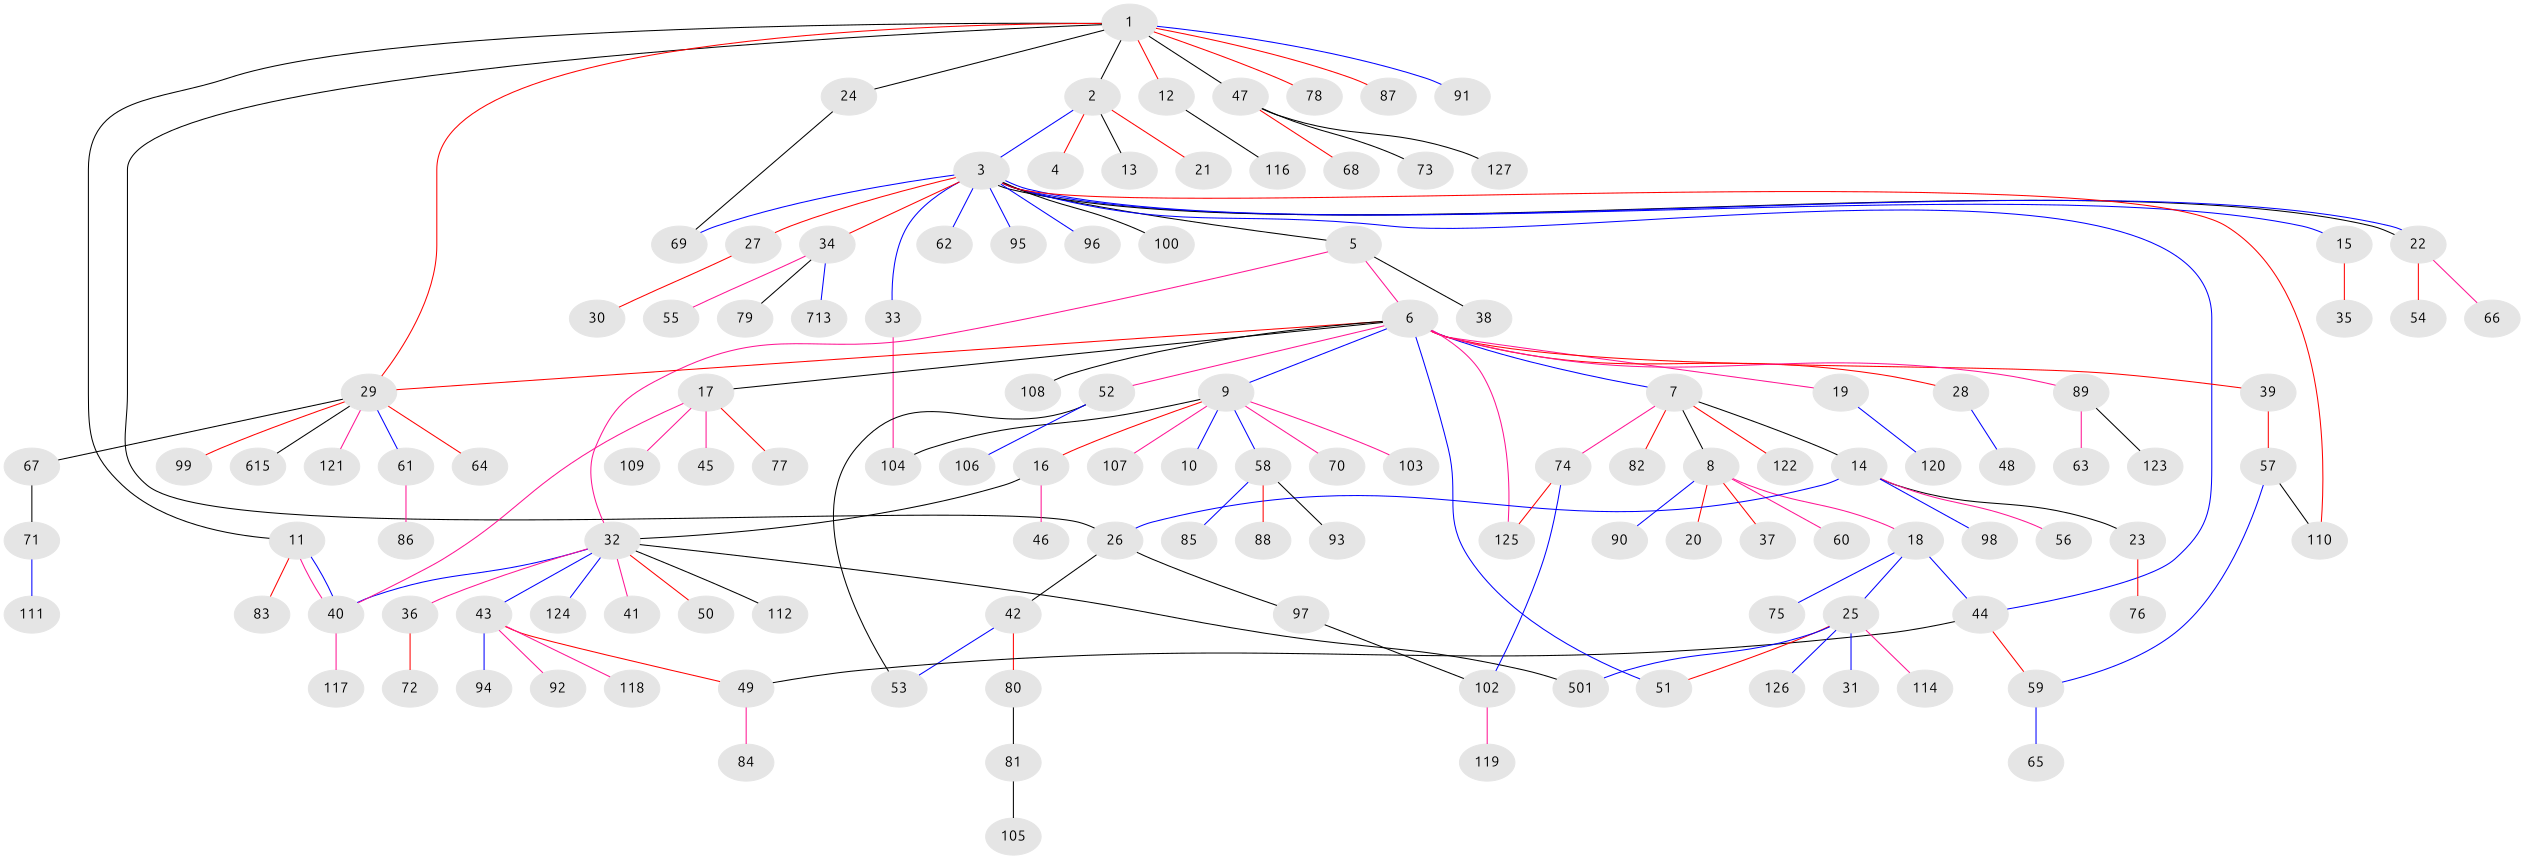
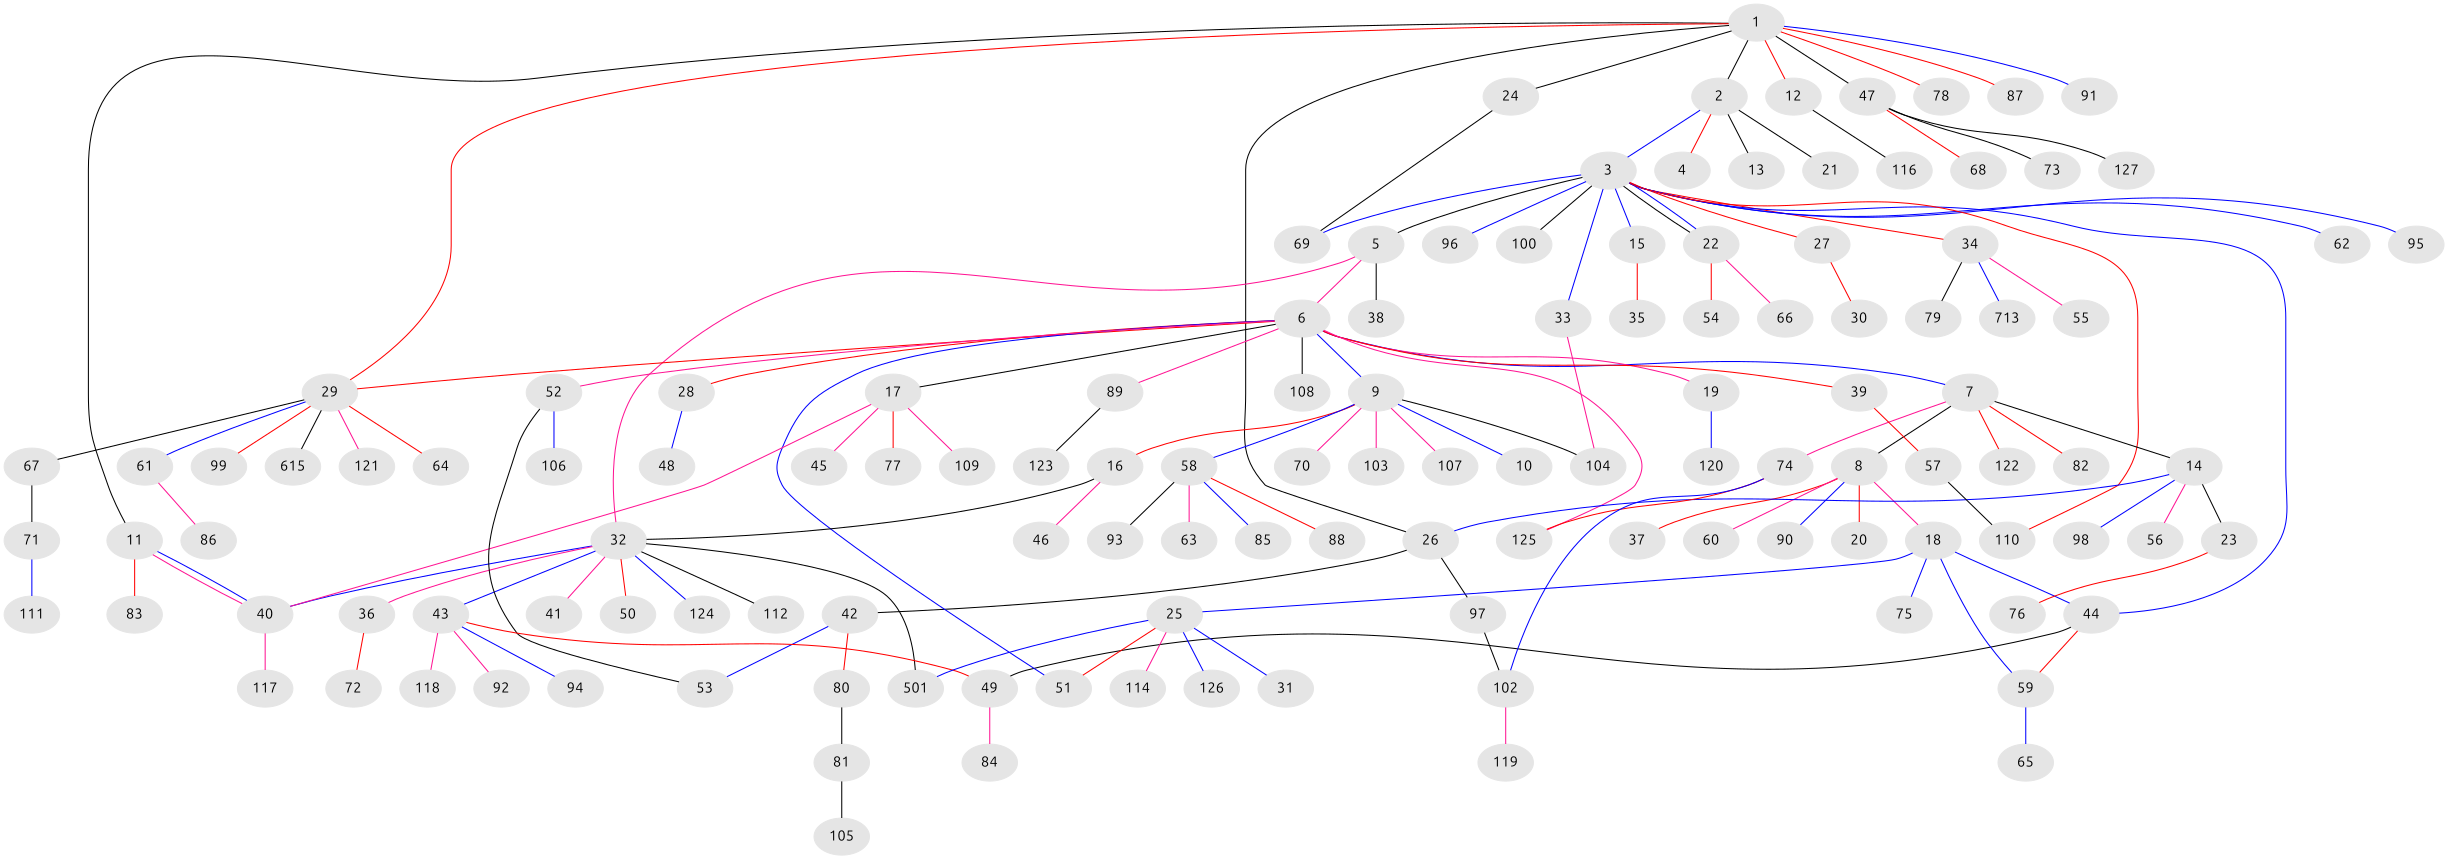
edge "2" -- "21": color red -> black
edge "89" -- "63": now "58" -- "63"
edge "57" -- "59": now "18" -- "59"
